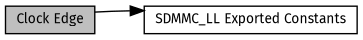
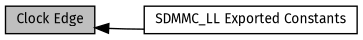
edge "Clock Edge" -> "SDMMC_LL Exported Constants": reversed
